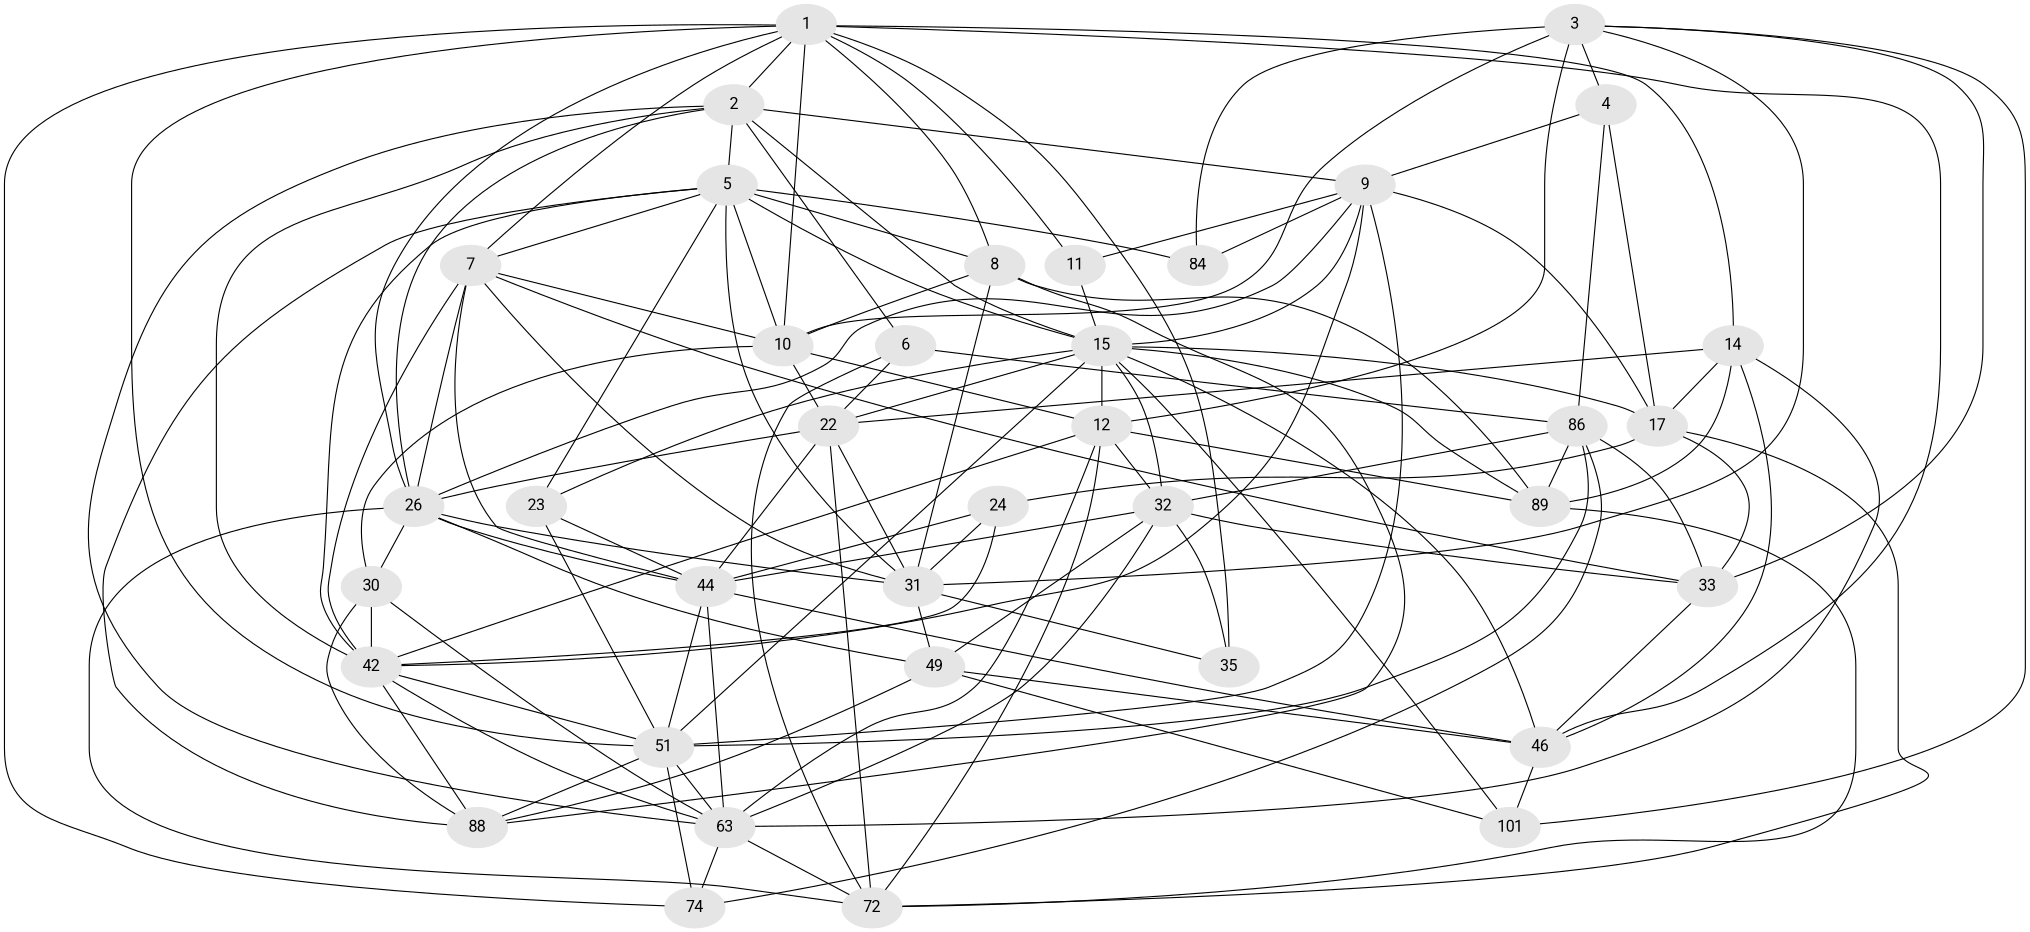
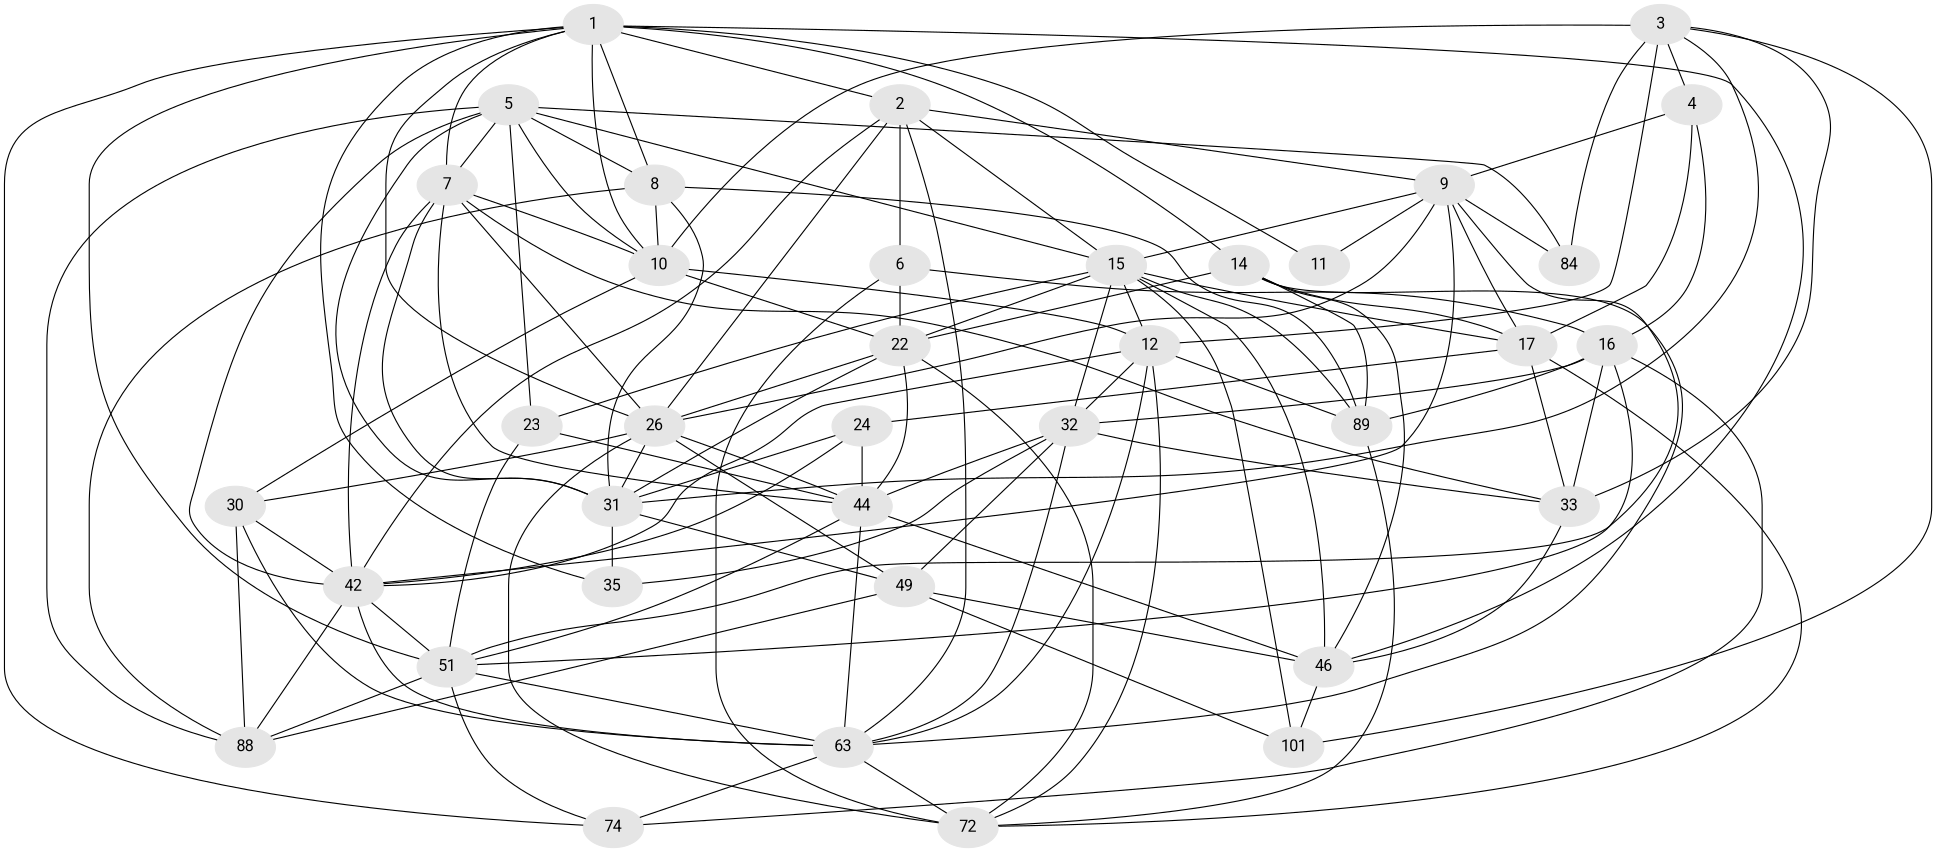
edge "2" -- "5": removed
edge "11" -- "15": removed
node "86": label "86" -> "16"
edge "15" -- "51": removed
